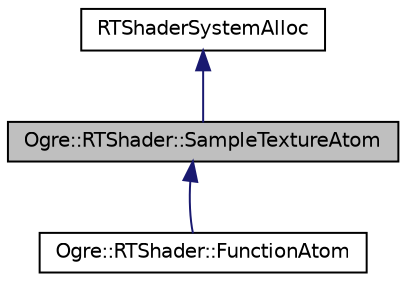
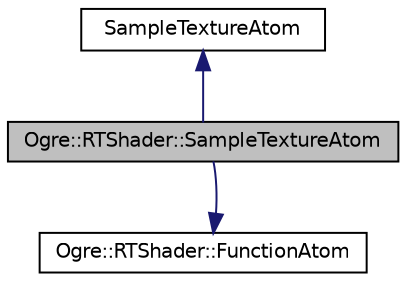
node "RTShaderSystemAlloc": label "RTShaderSystemAlloc" -> "SampleTextureAtom"
edge "Ogre::RTShader::FunctionAtom" -> "Ogre::RTShader::SampleTextureAtom": reversed
